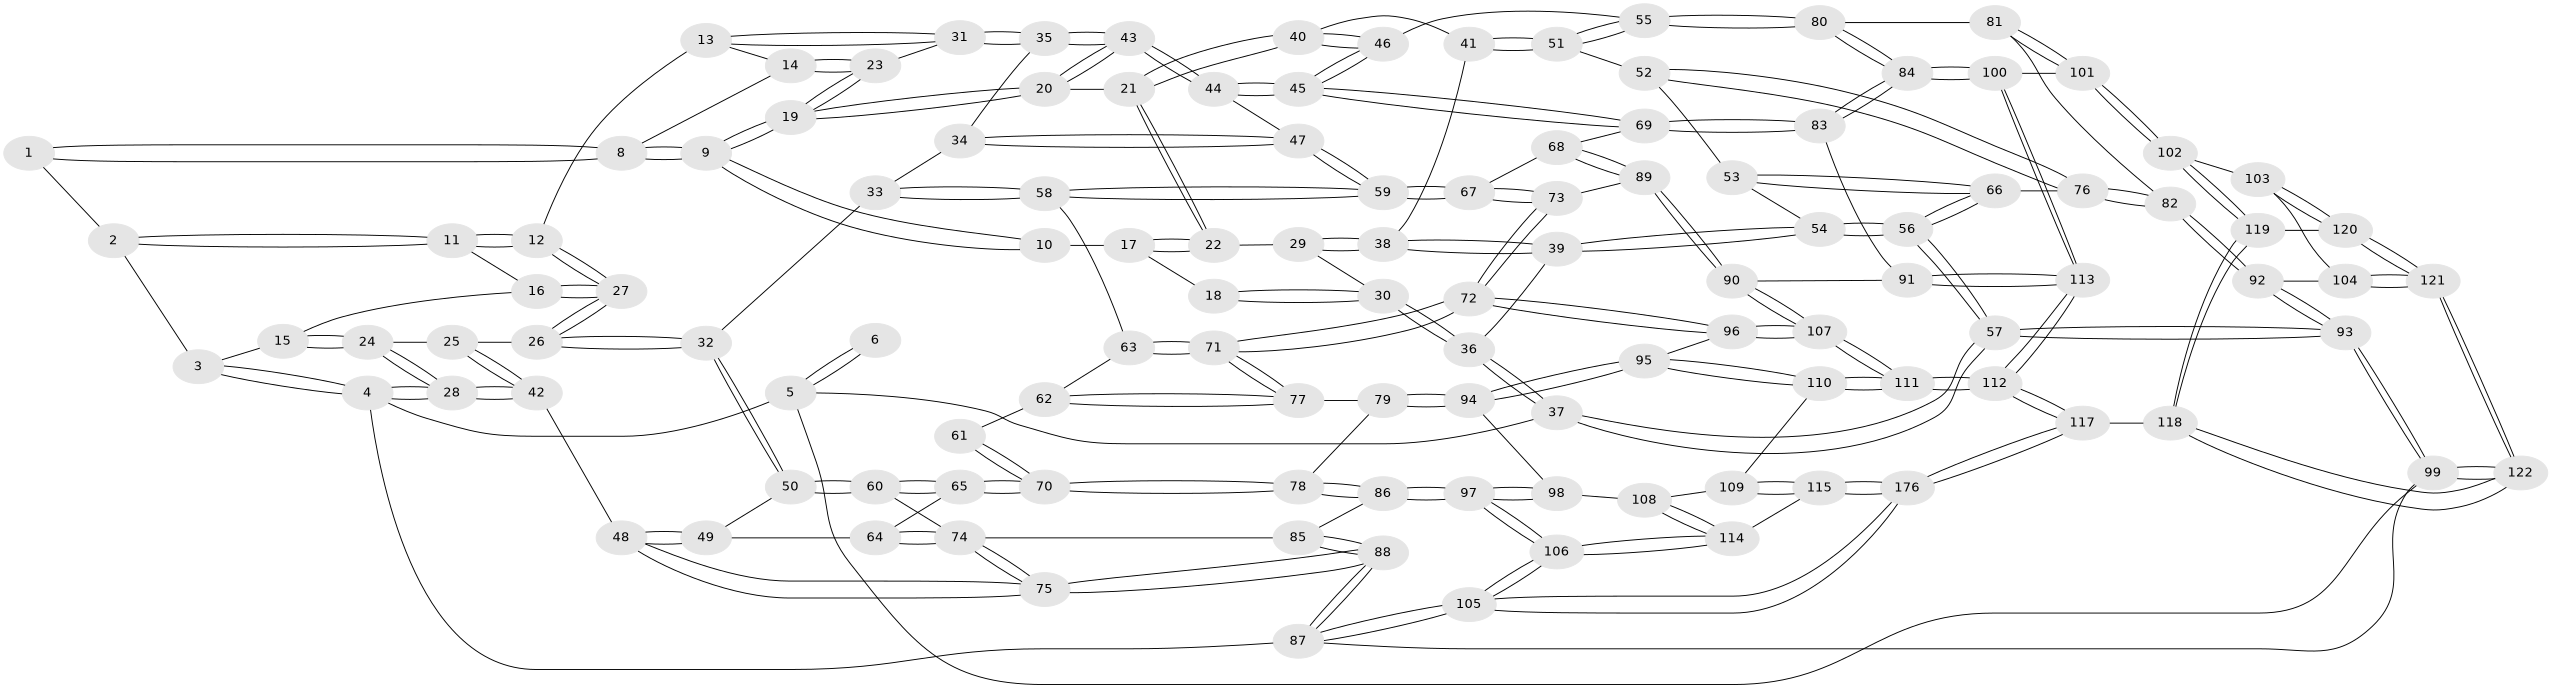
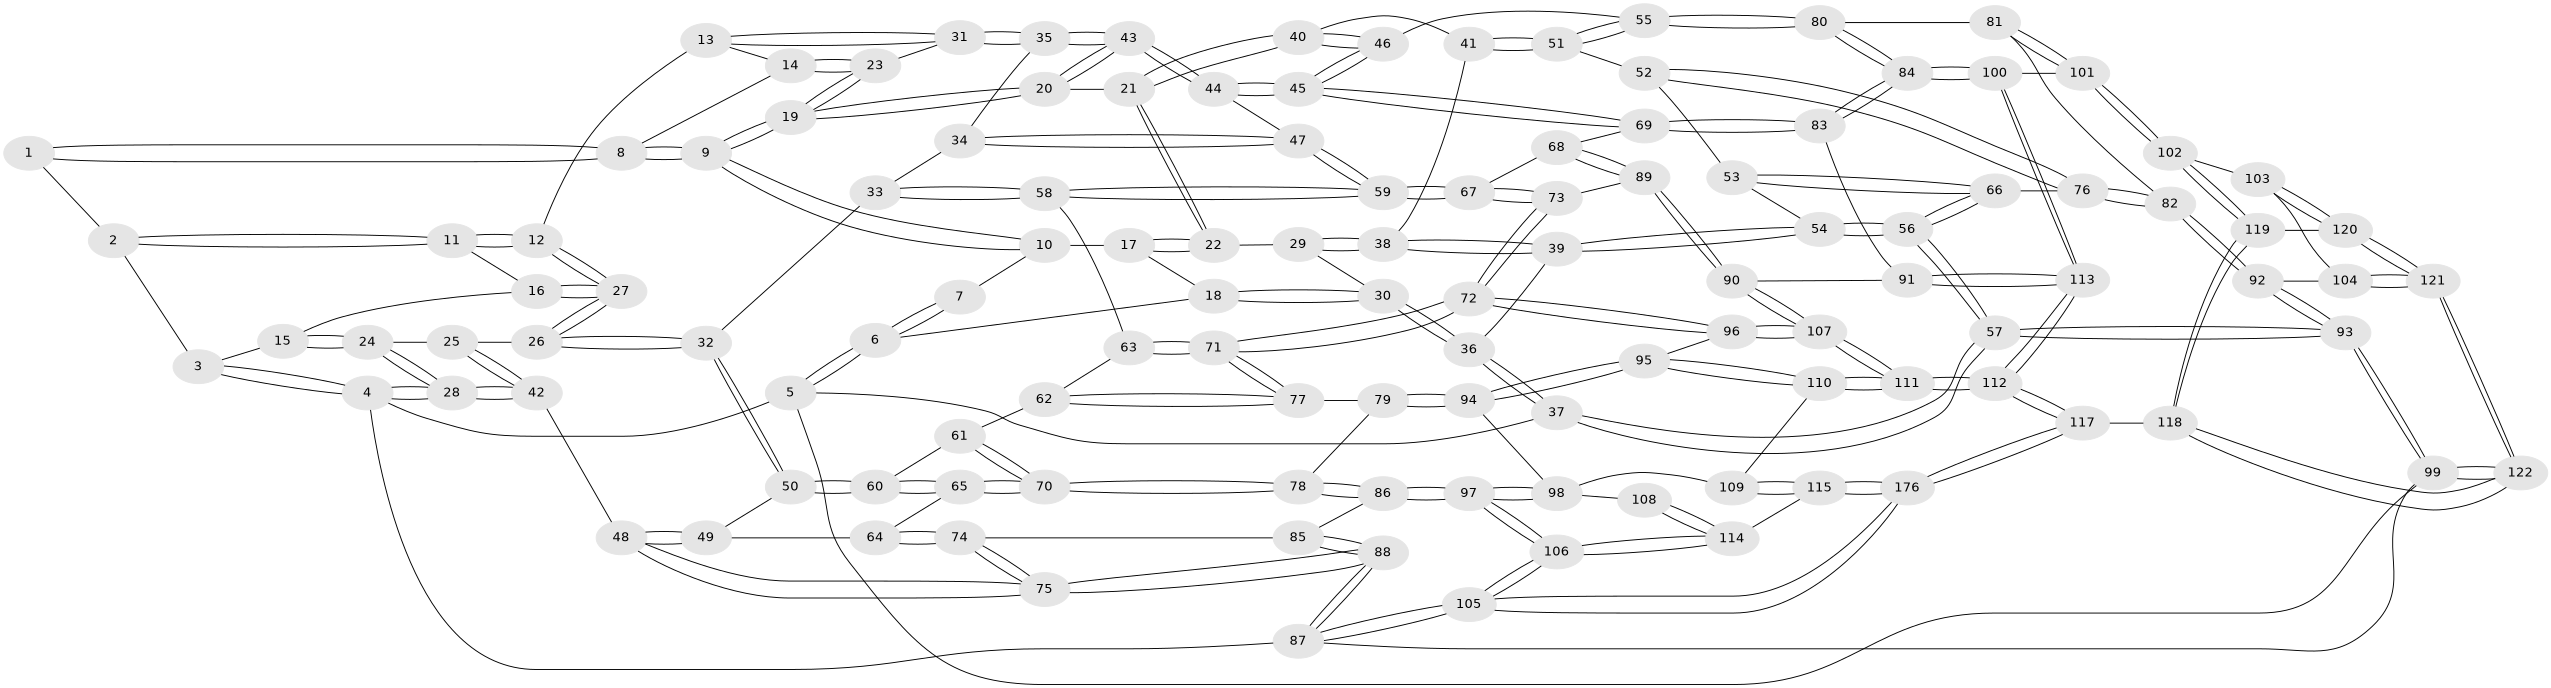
node "7": added
edge "18" -- "6": added
edge "109" -- "108": now "109" -- "98"
edge "60" -- "74": now "60" -- "61"
